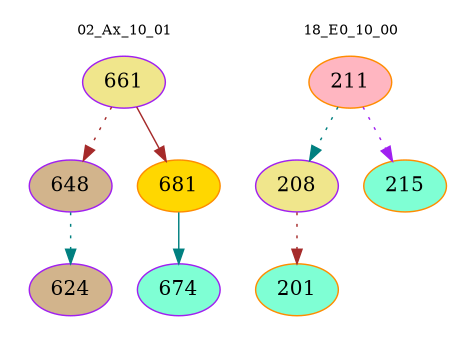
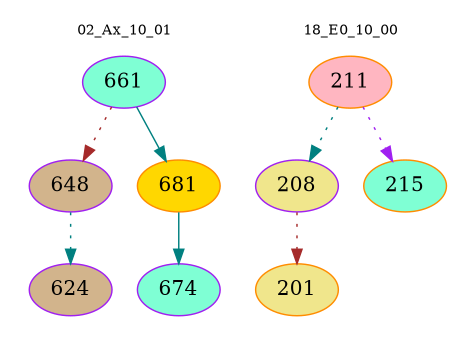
node "661": fillcolor khaki -> aquamarine
edge "661" -> "681": color brown -> teal
node "201": fillcolor aquamarine -> khaki
